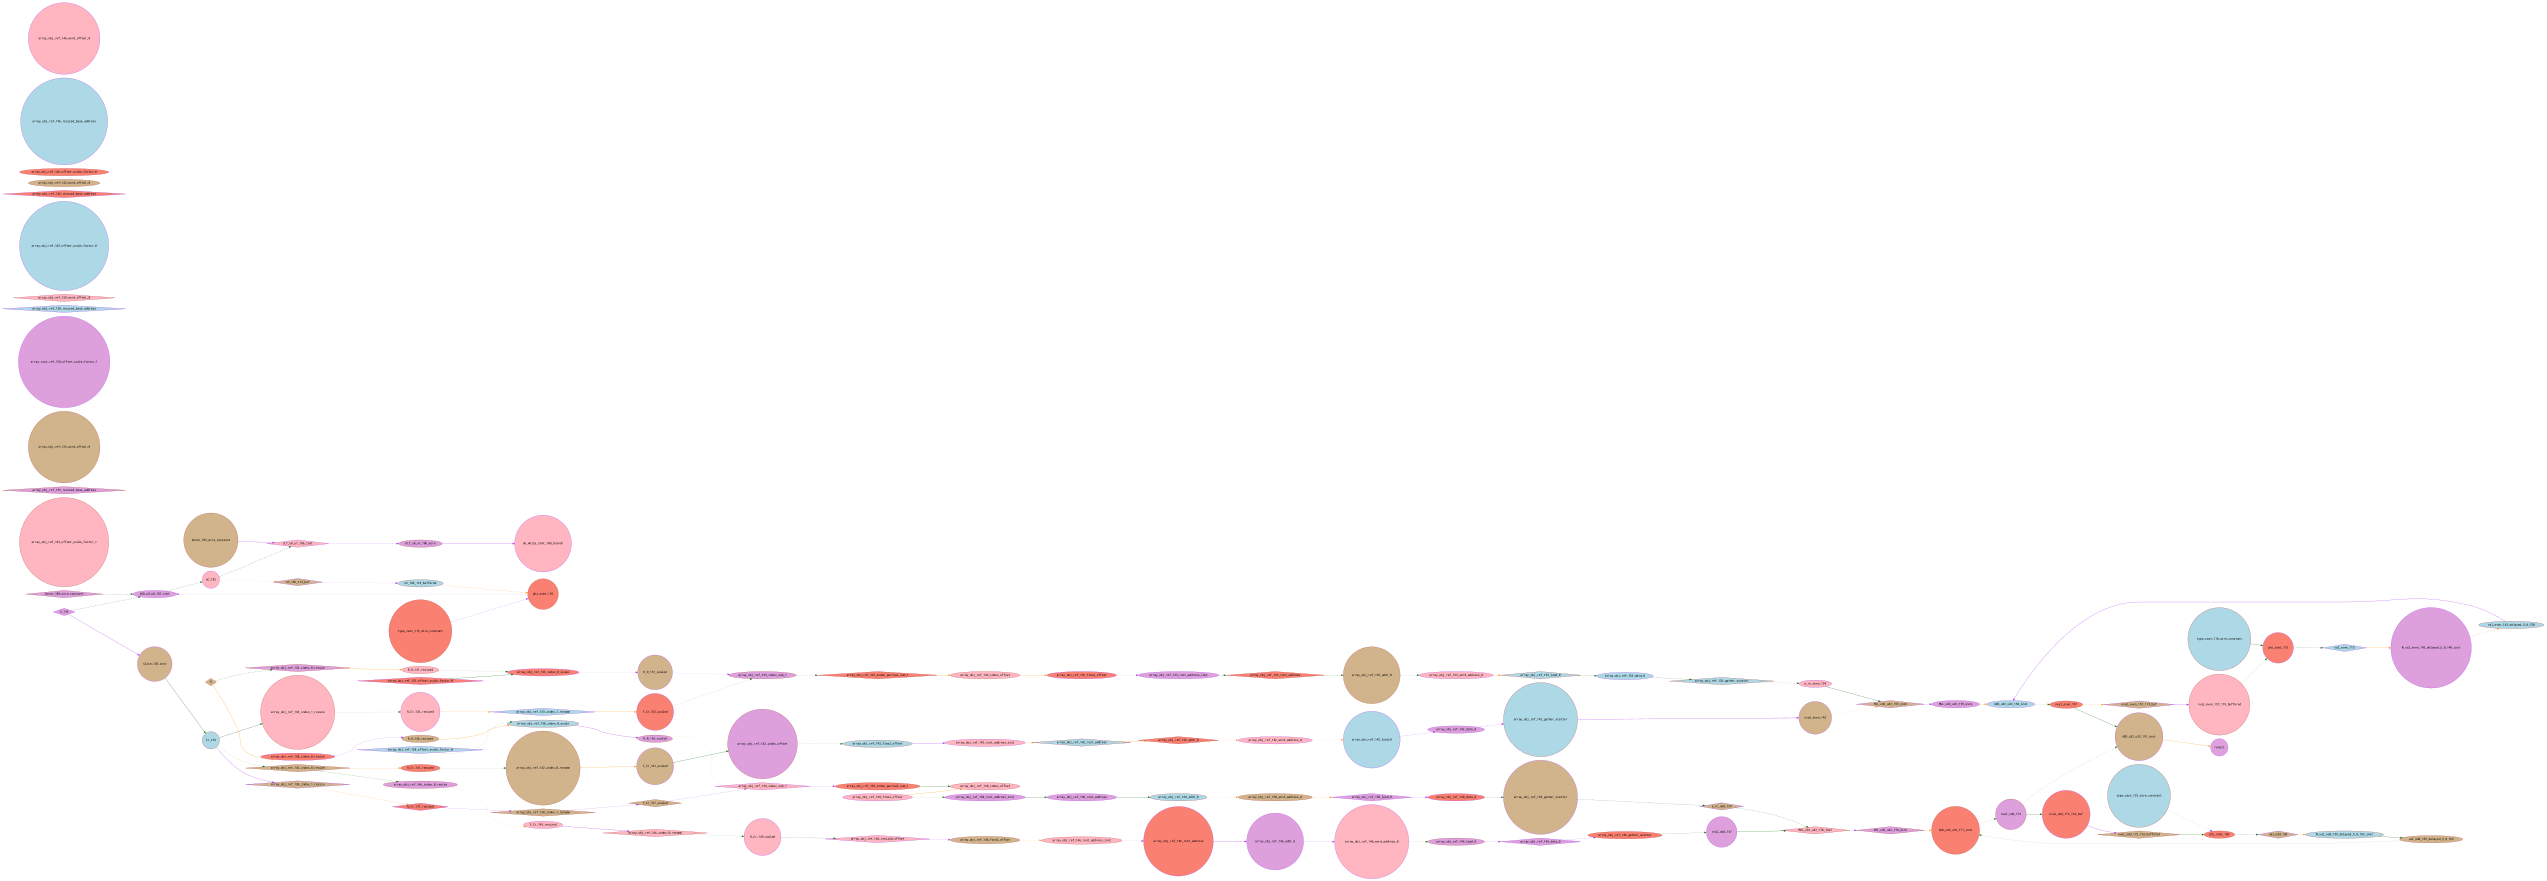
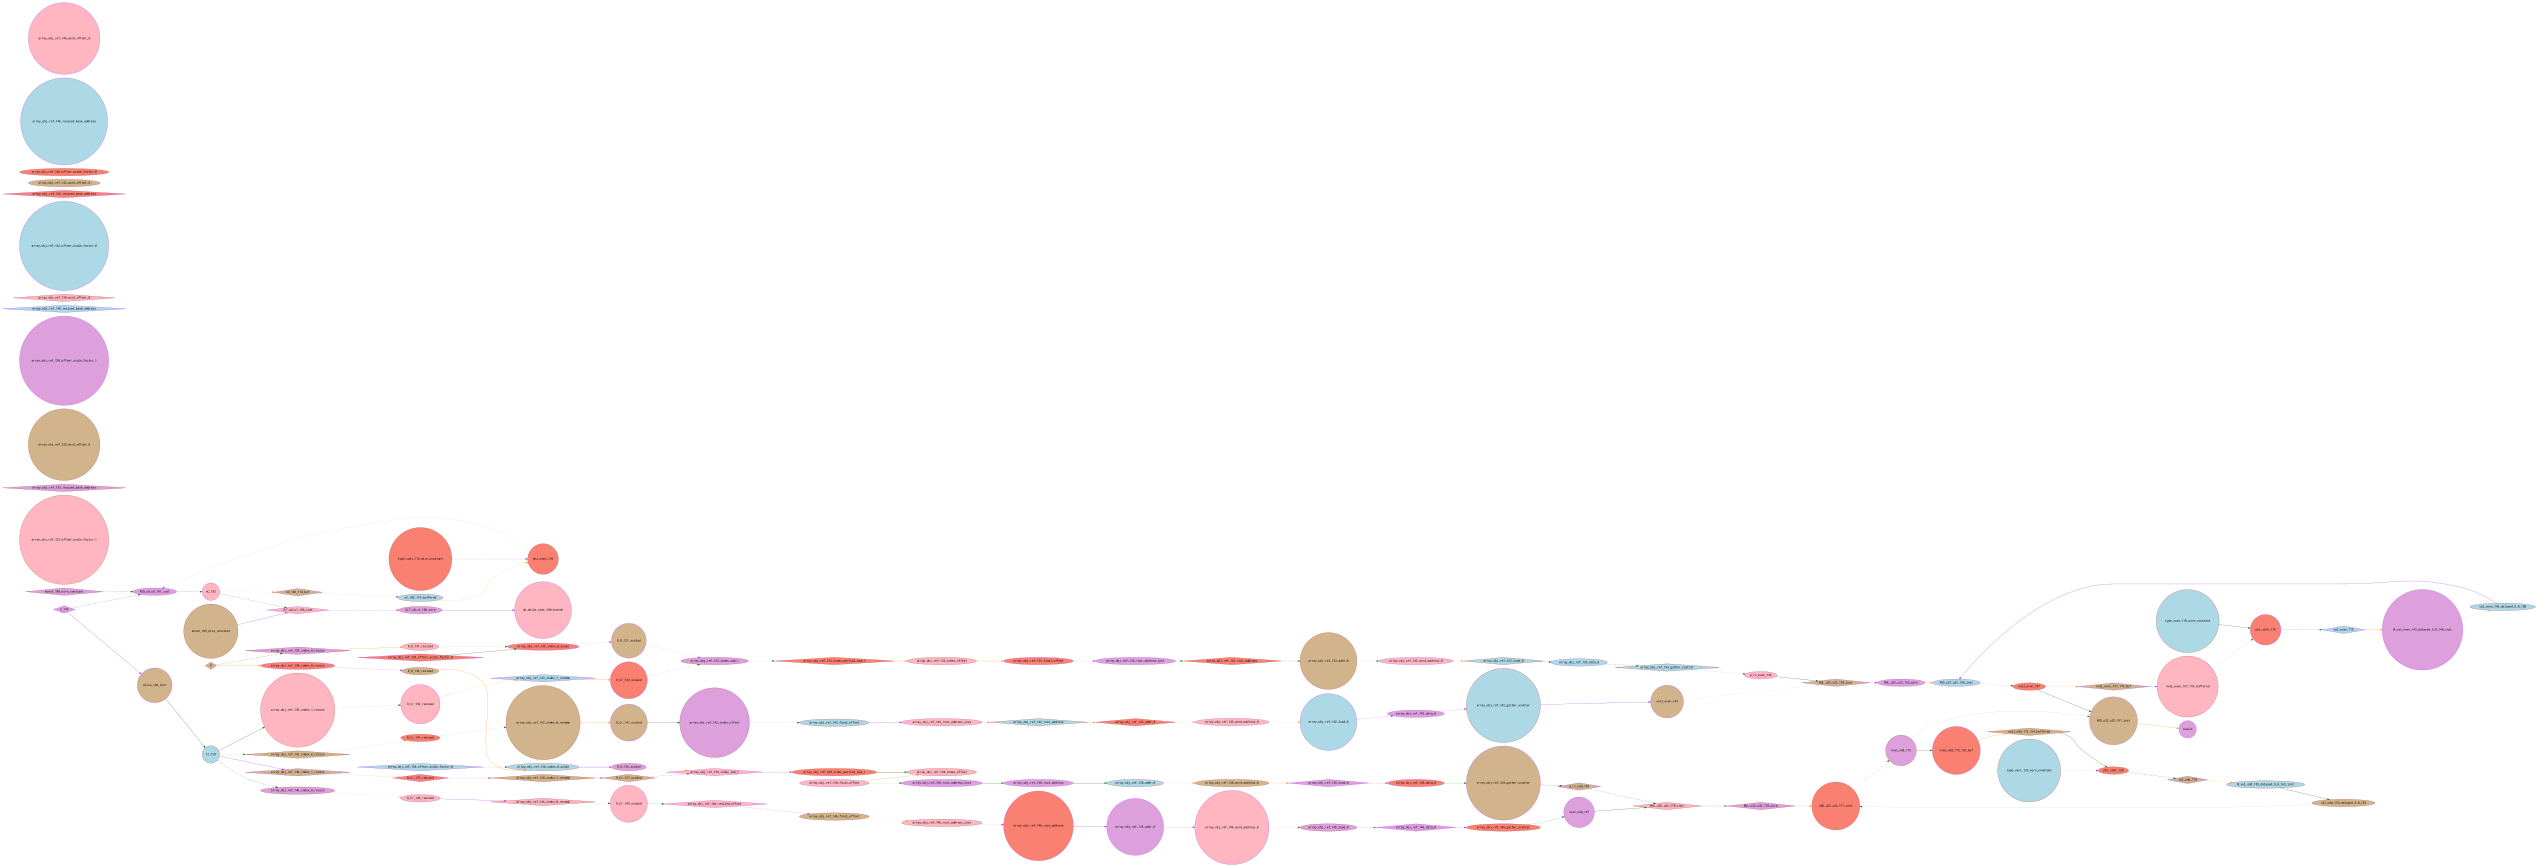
node "array_root_ref_138_offset_scale_factor_1": label "array_root_ref_138_offset_scale_factor_1" -> "array_obj_ref_138_offset_scale_factor_1"
edge "array_obj_ref_142_index_0_resize" -> "array_obj_ref_146_index_0_resize": now "Cr_129" -> "array_obj_ref_146_index_0_resize"
edge "nval_odd_172_124_buf" -> "nval_odd_172_124_buffered": color purple -> darkorange
